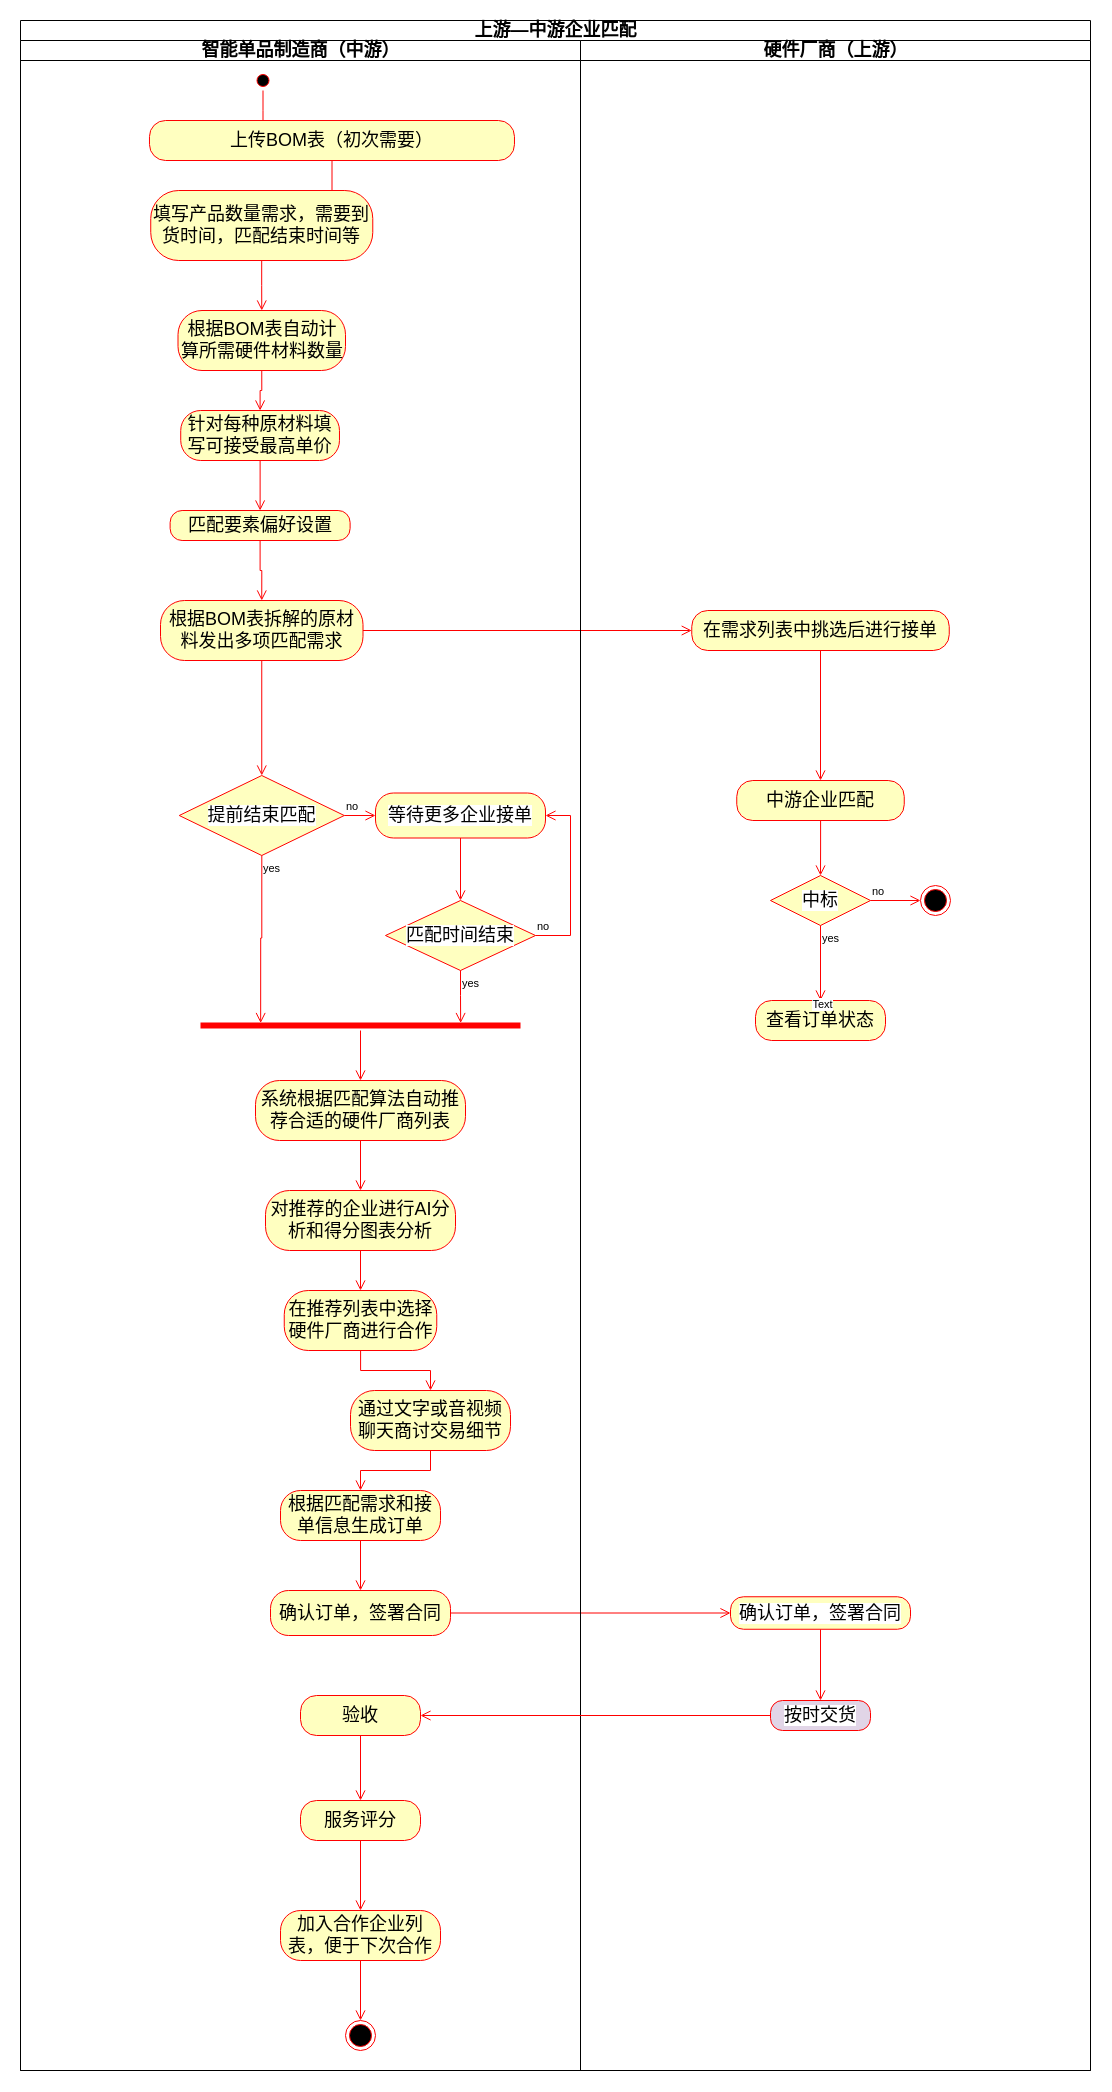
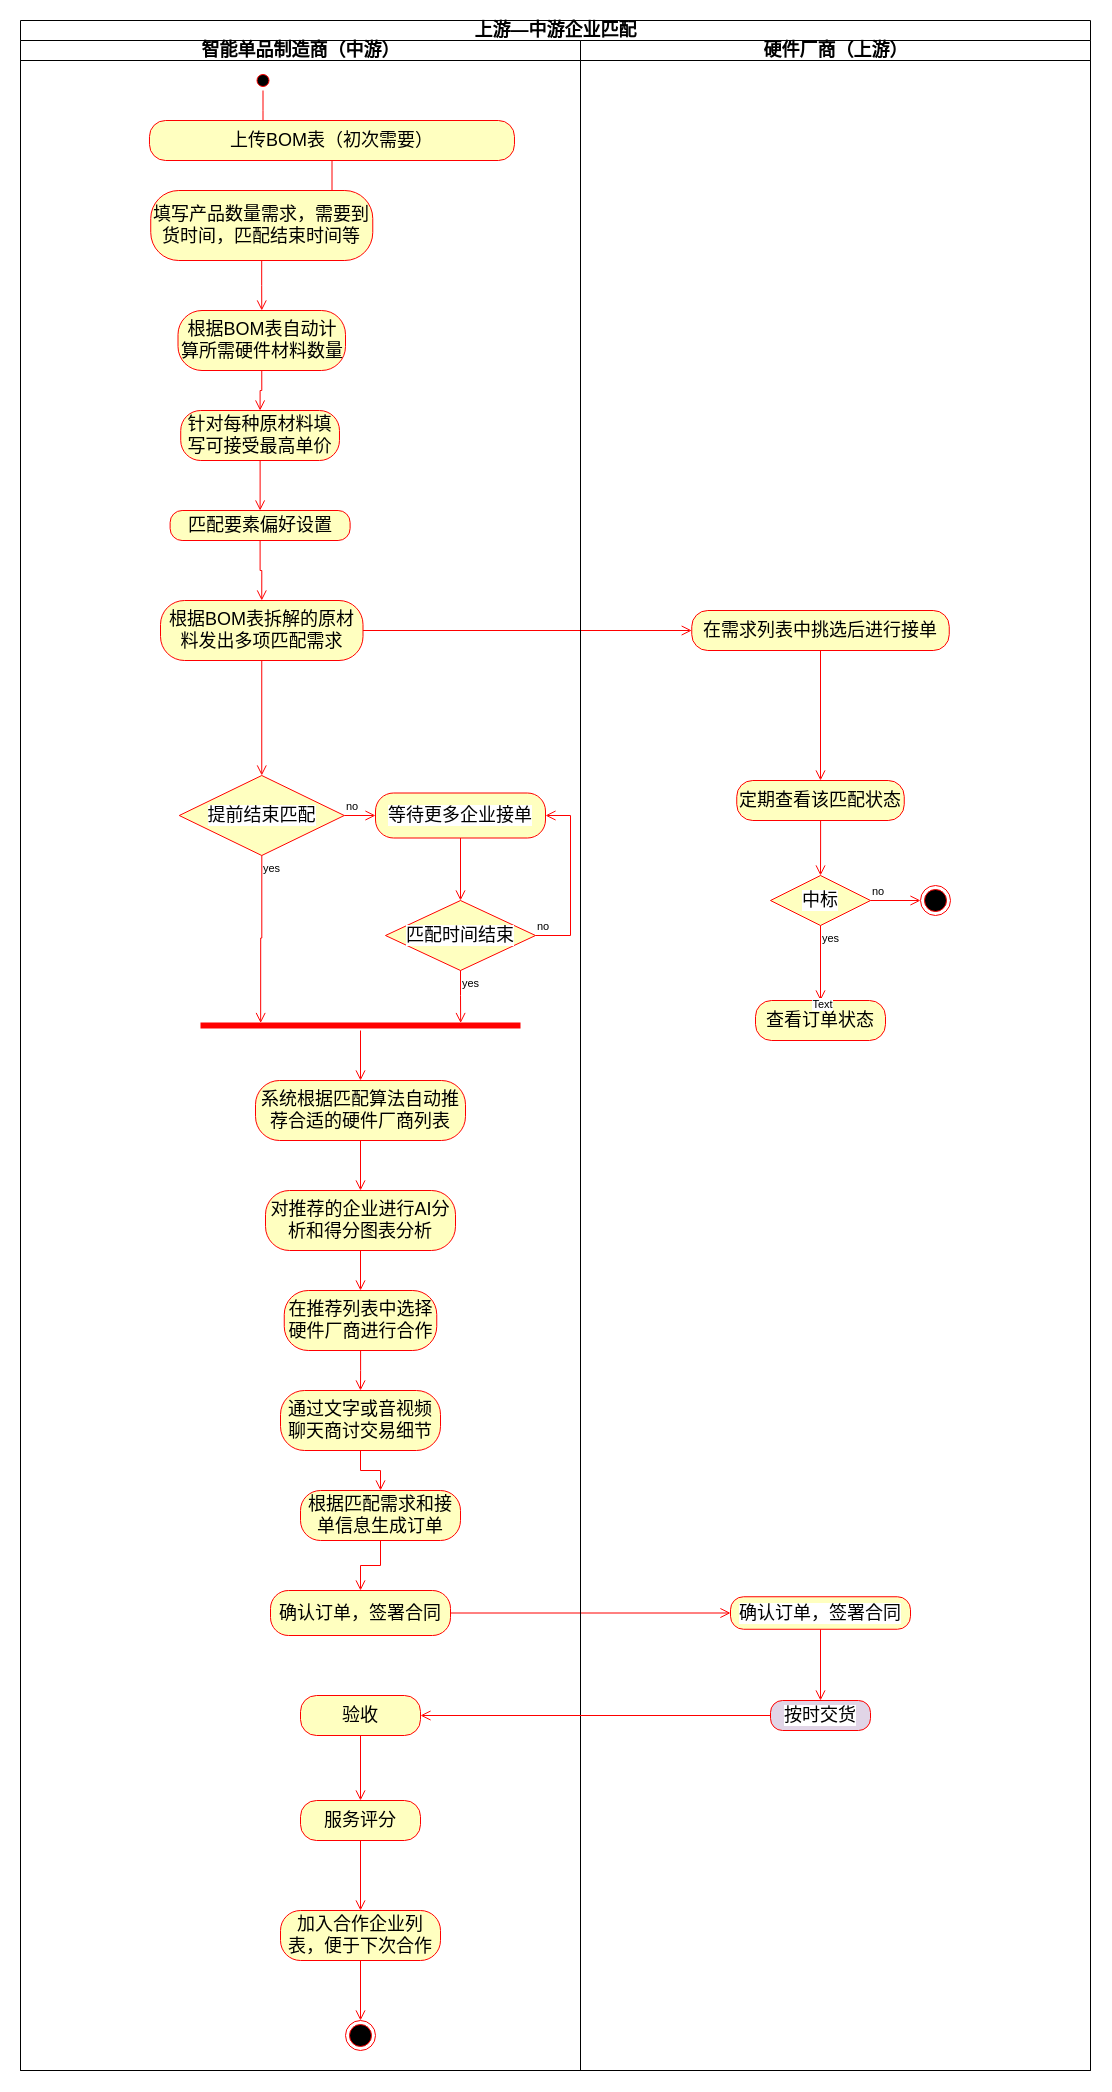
node "中游企业匹配": label "中游企业匹配" -> "定期查看该匹配状态"
node "通过文字或音视频聊天商讨交易细节": moved (431, 1421) -> (361, 1421)
node "根据匹配需求和接单信息生成订单": moved (361, 1516) -> (381, 1516)
